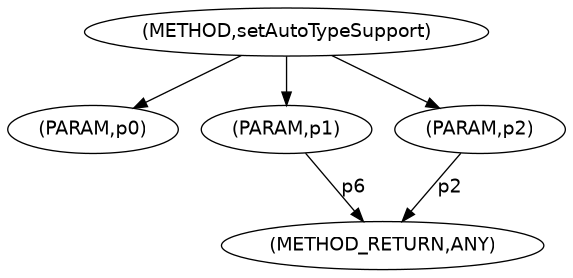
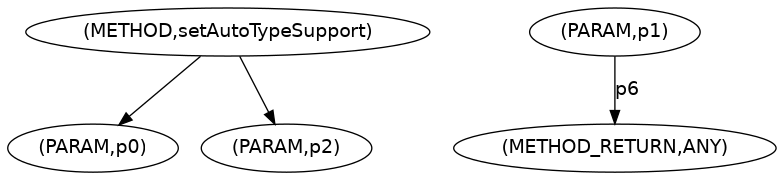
edge "(METHOD,setAutoTypeSupport)" -> "(PARAM,p1)": removed
edge "(PARAM,p2)" -> "(METHOD_RETURN,ANY)": removed, label "p2"
